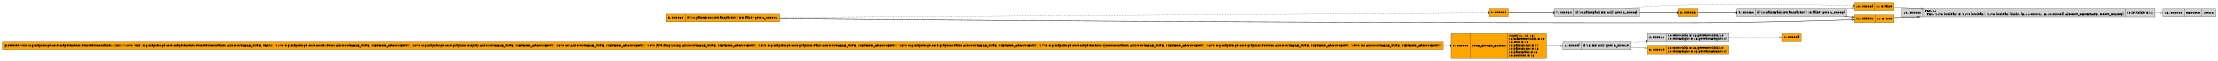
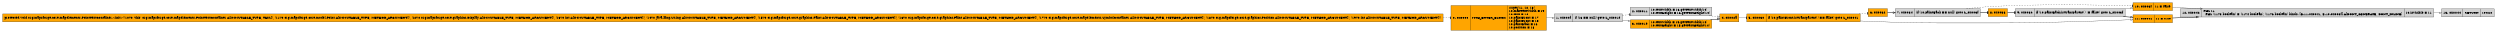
edge "6: 0x0032" -> "7: 0x0034": arrowhead tee -> onormal
edge "4: 0x002a" -> "5: 0x0030": added
edge "3: 0x001e" -> "4: 0x002a": added
edge "5: 0x0030" -> "11: 0x0041": style bold -> solid
